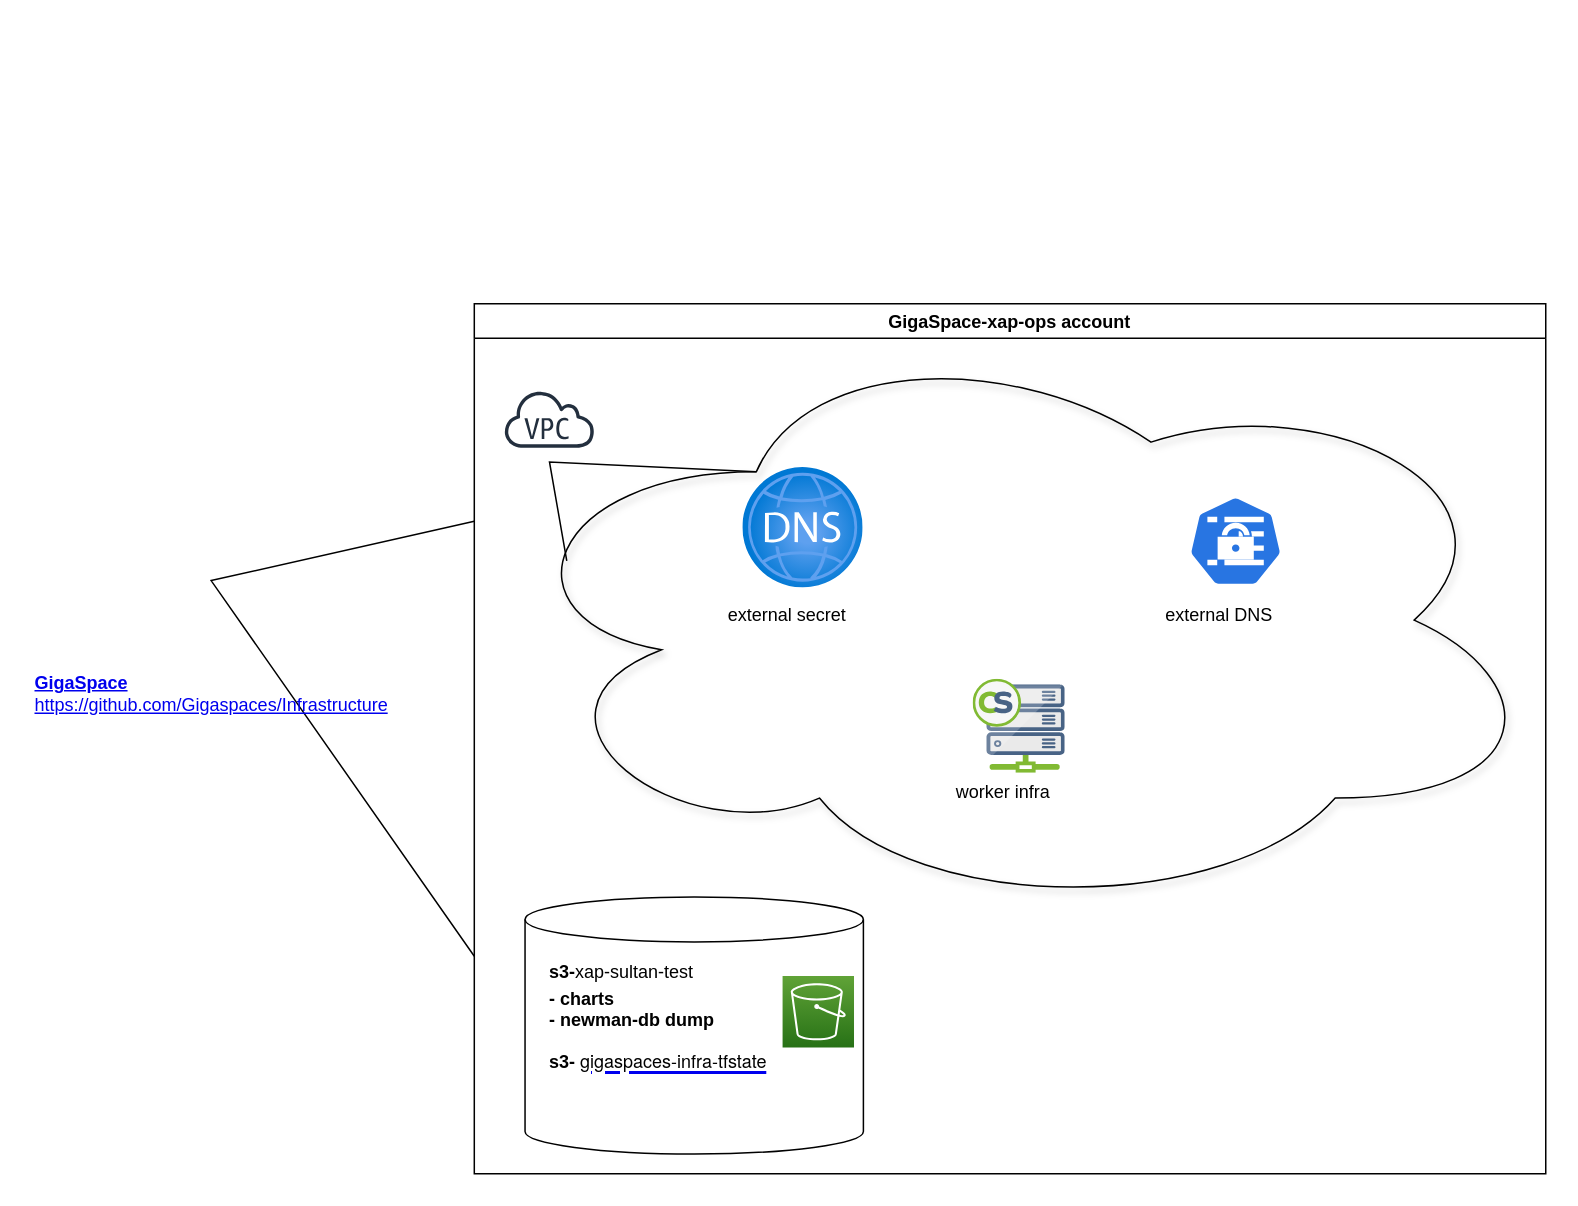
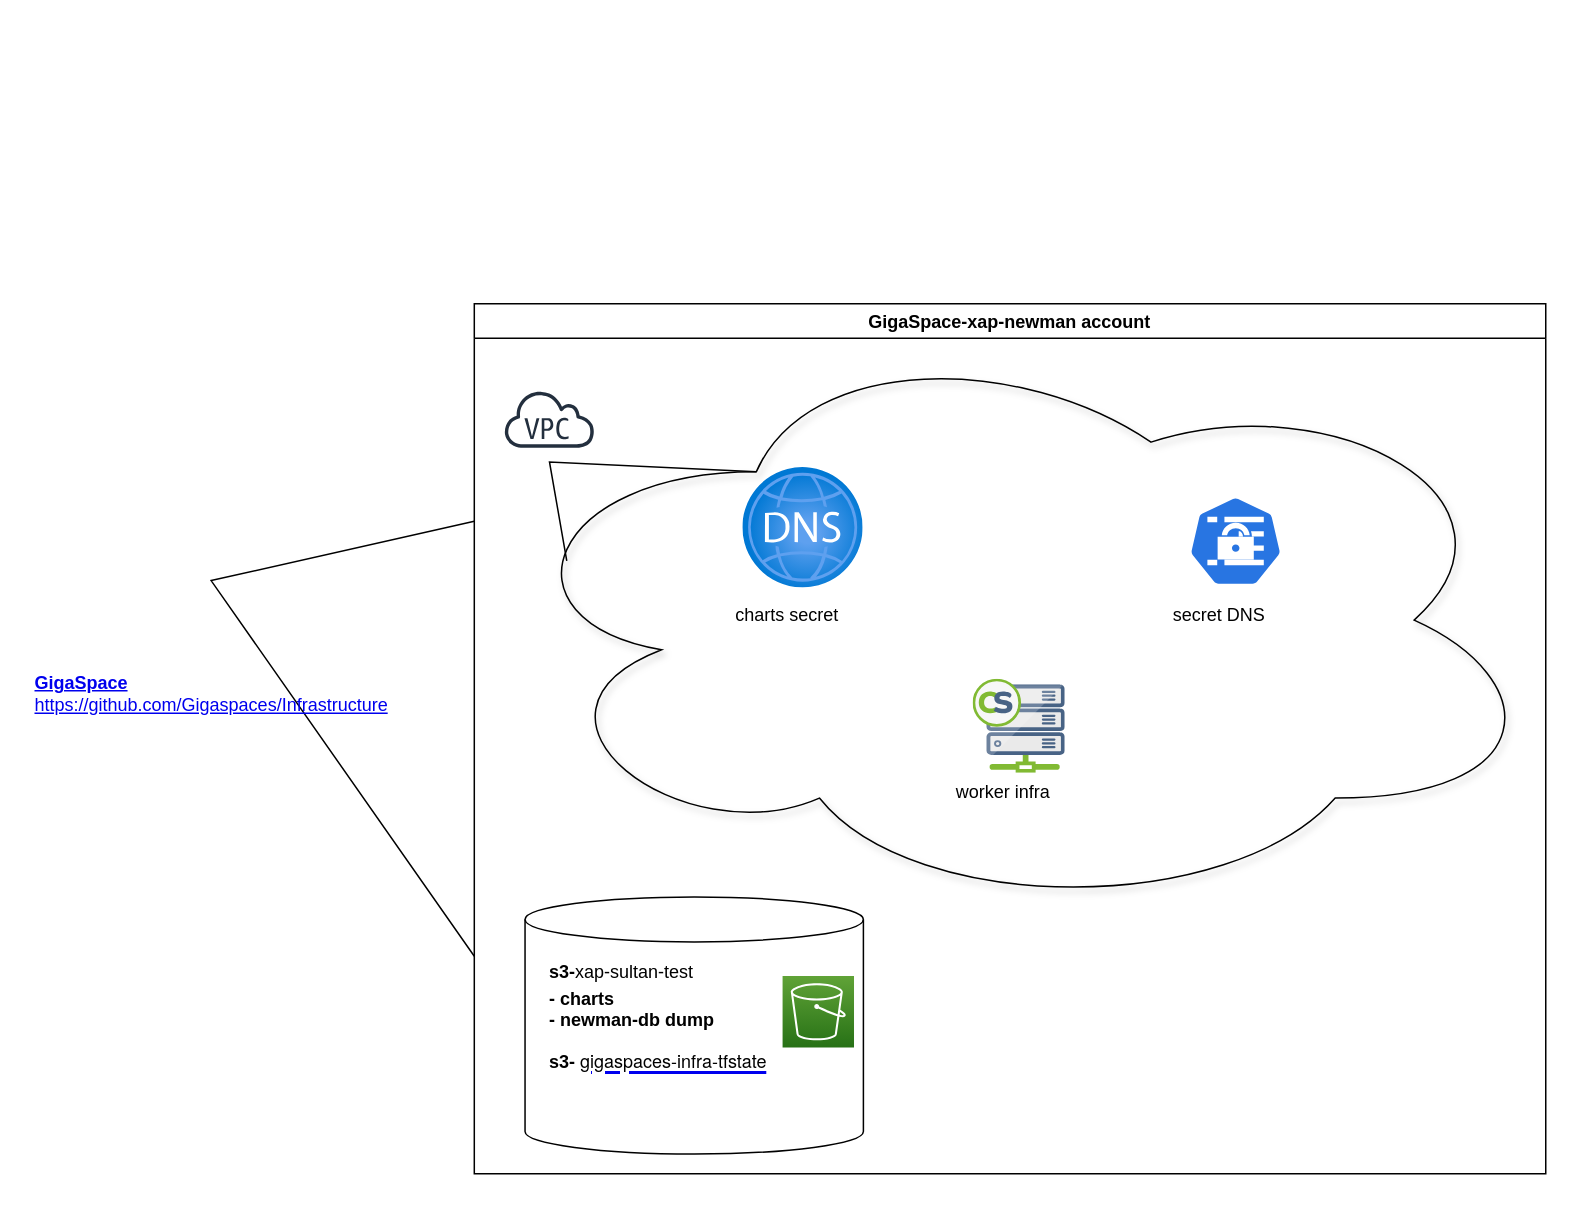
node "GigaSpace-xap-ops account": label "GigaSpace-xap-ops account" -> "GigaSpace-xap-newman account"
node "external secret": label "external secret" -> "charts secret"
node "external DNS": label "external DNS" -> "secret DNS"
